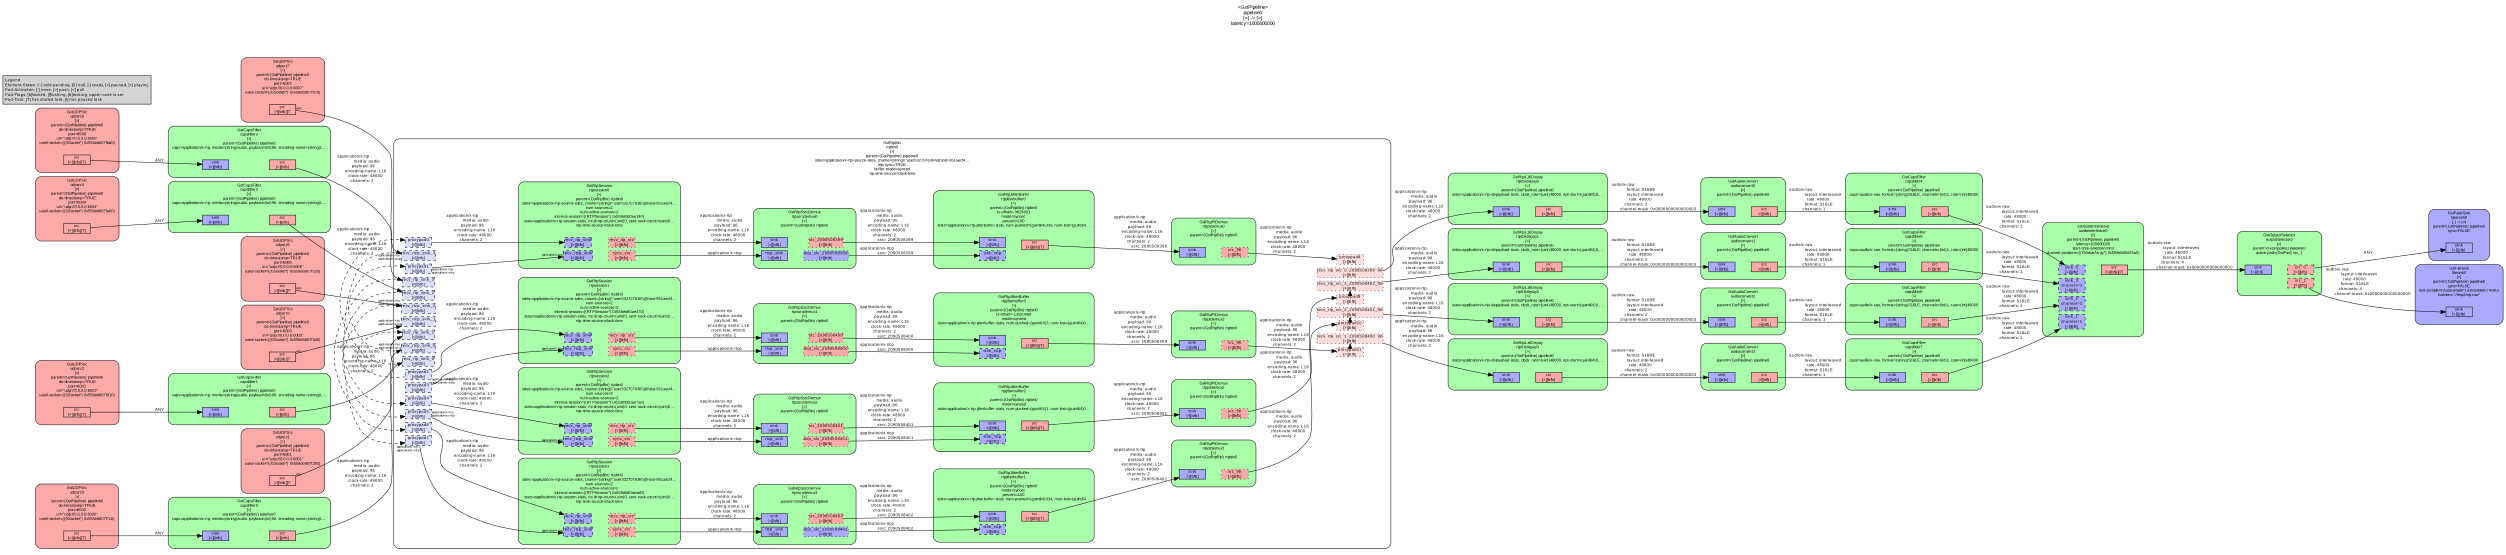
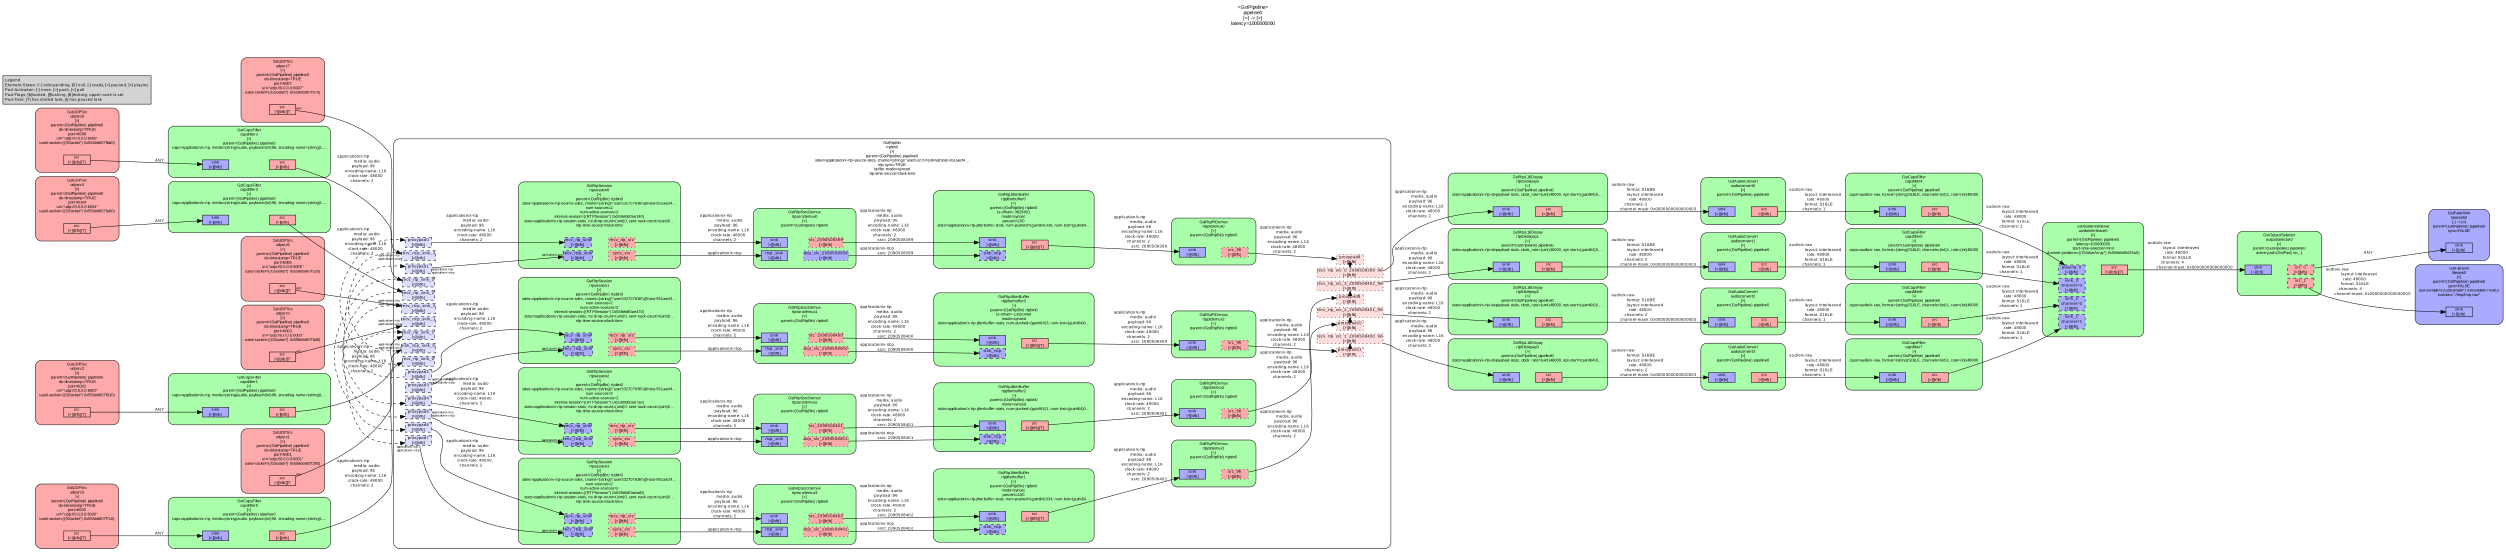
edge "proxypad8 [>][bfb]" -> "recv_rtp_src_0_2090508399_96 [>][bfb]": added
node "sink_0 [>][bfb]": label "sink_0 [>][bfb]" -> "playing_0 [>][bfb]"
node "recv_rtcp_sink_0 [>][bfb]": label "recv_rtcp_sink_0 [>][bfb]" -> "sink_rtcp_sink_0 [>][bfb]"
node "rtcp_src_2090508402 [>][bfb]": fillcolor #aaaaff -> #ffaaaa
